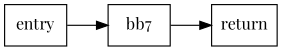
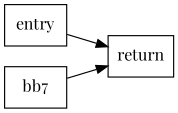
edge "entry" -> "bb7": now "entry" -> "return"
